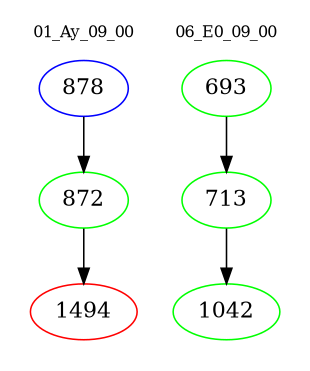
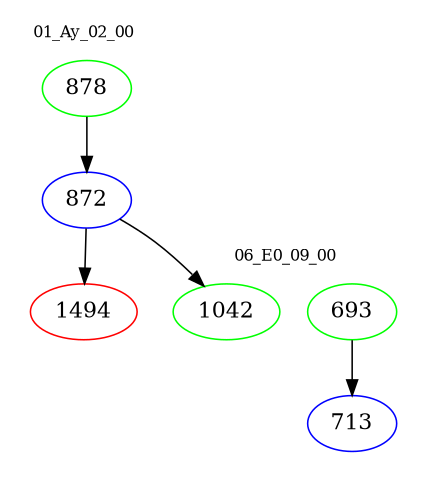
cluster "01_Ay_09_00": label "01_Ay_09_00" -> "01_Ay_02_00"
node "878": color blue -> green
node "872": color green -> blue
node "713": color green -> blue
edge "713" -> "1042": now "872" -> "1042"
